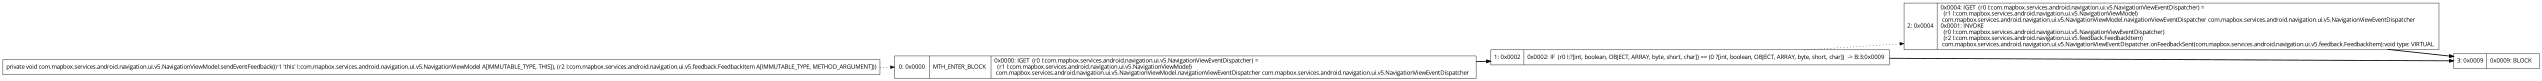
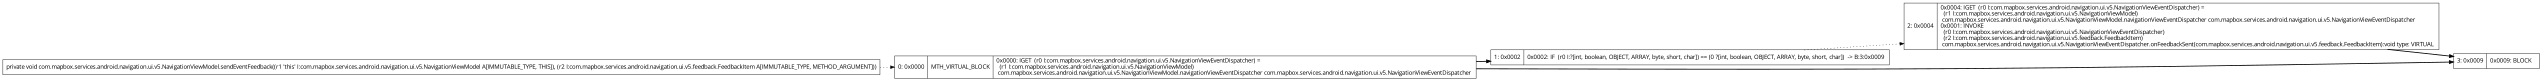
edge "1: 0x0002" -> "3: 0x0009": now "0: 0x0000" -> "3: 0x0009"
node "0: 0x0000": text "MTH_ENTER_BLOCK" -> "MTH_VIRTUAL_BLOCK"
